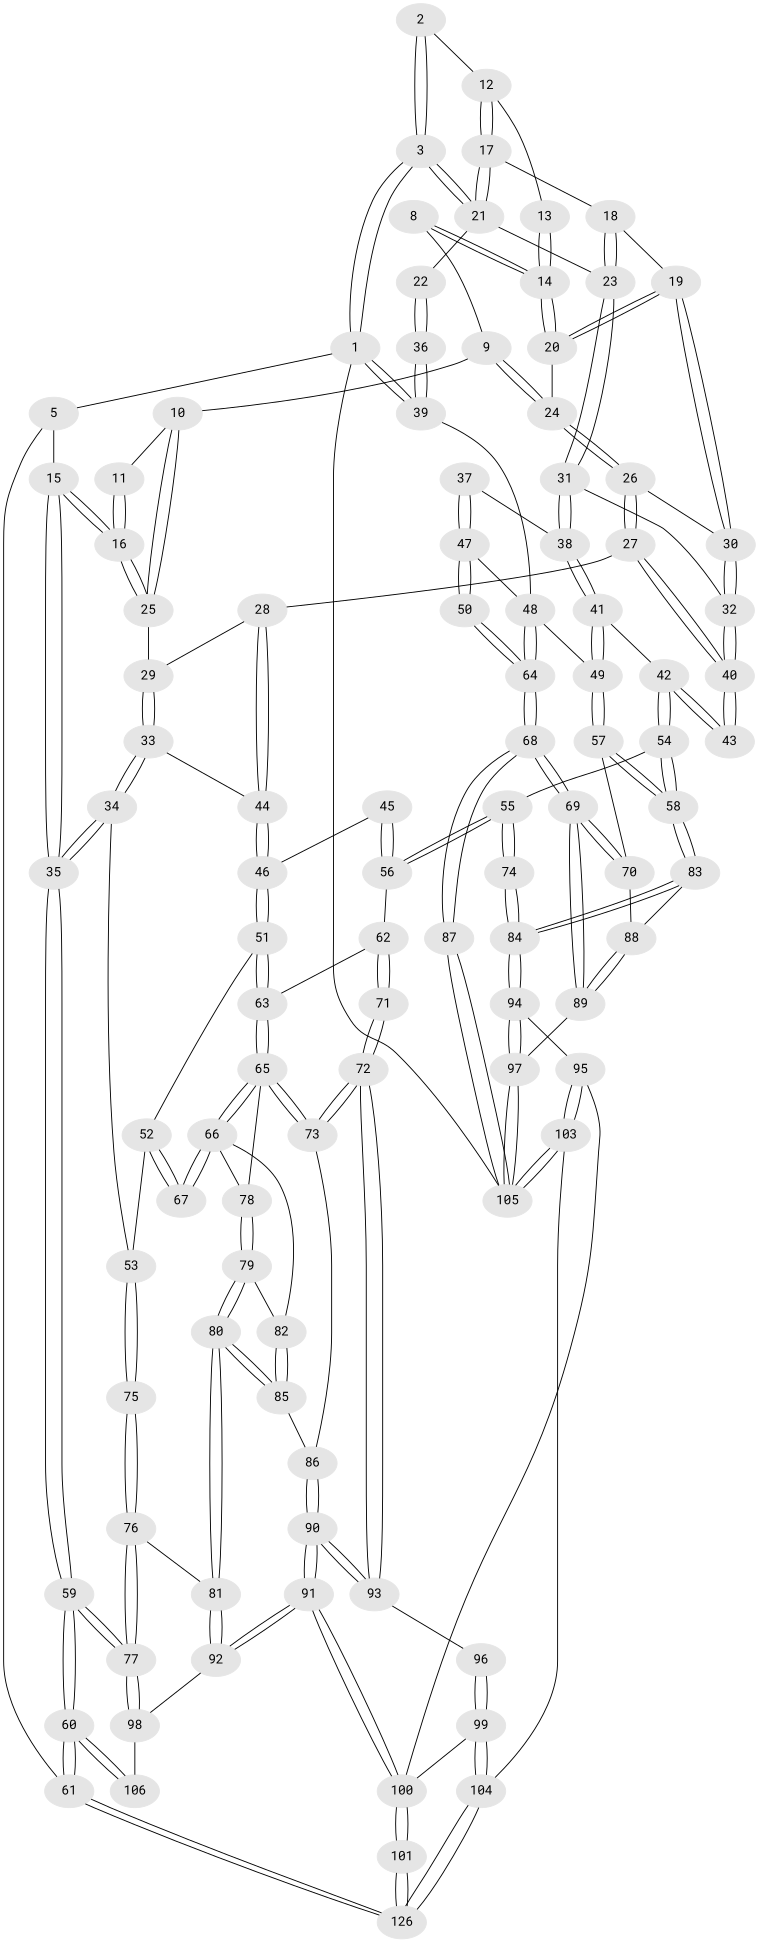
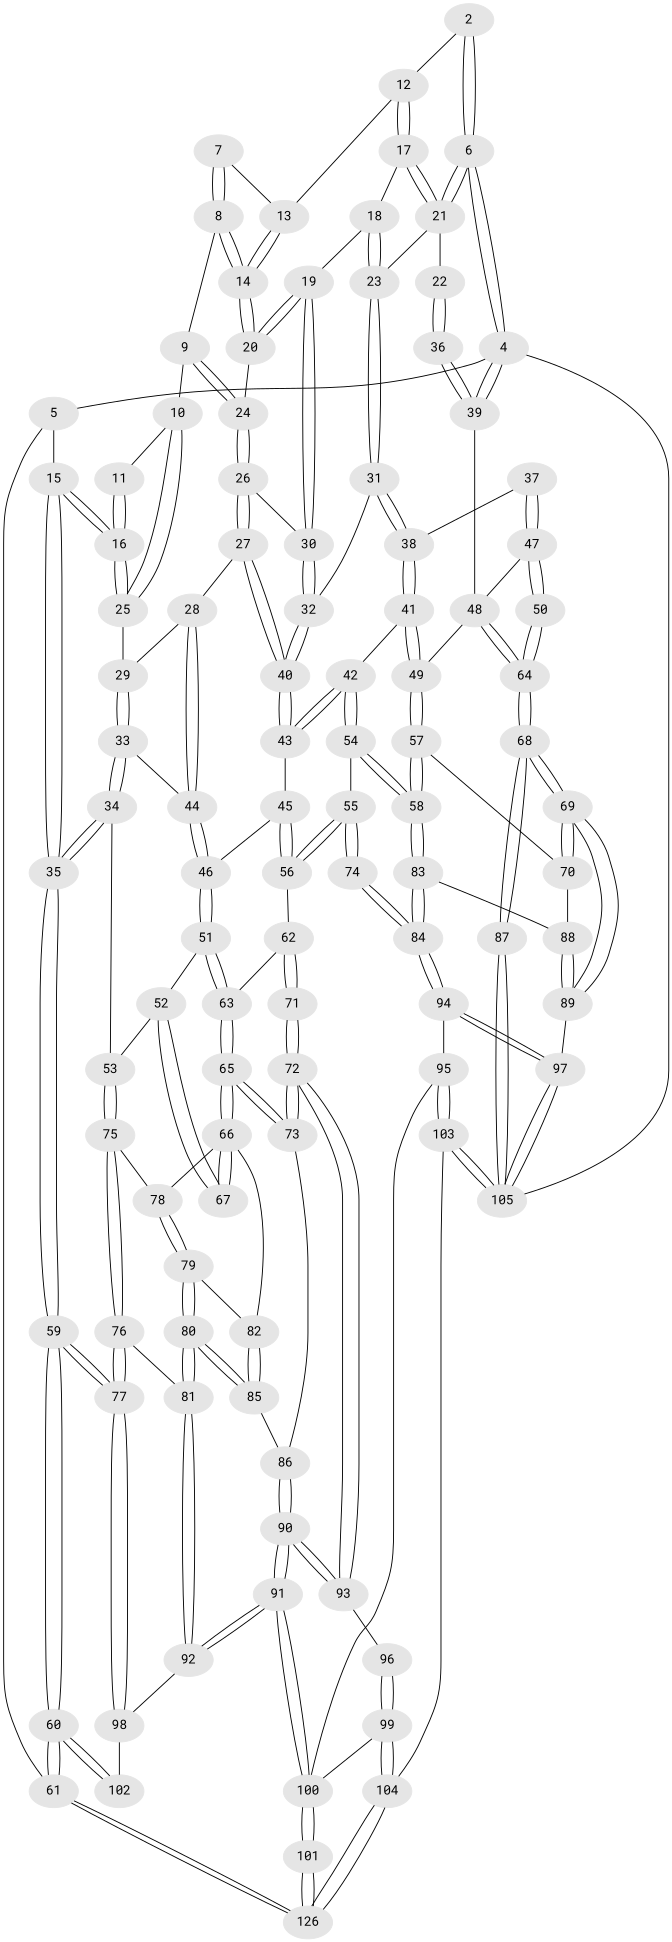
node "7": added
node "3": label "3" -> "6"
node "1": label "1" -> "4"
edge "43" -- "45": added
edge "65" -- "78": now "75" -- "78"
node "106": label "106" -> "102"
